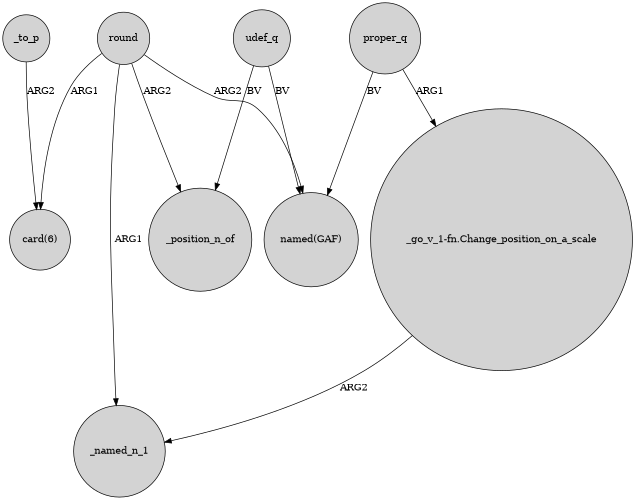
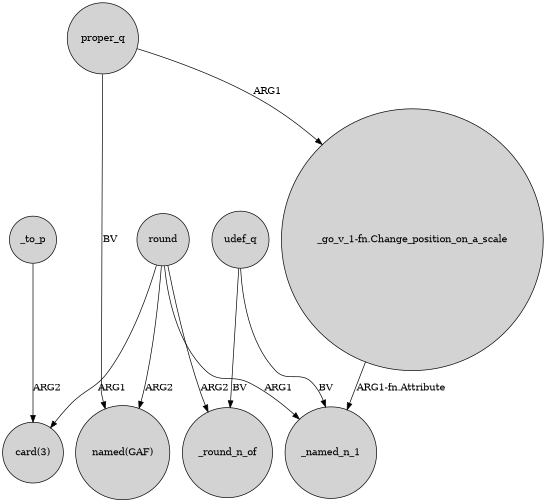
edge "udef_q" -> "named(GAF)": now "udef_q" -> "_named_n_1"
node "card(6)": label "card(6)" -> "card(3)"
node "_position_n_of": label "_position_n_of" -> "_round_n_of"
edge "_go_v_1-fn.Change_position_on_a_scale" -> "_named_n_1": label "ARG2" -> "ARG1-fn.Attribute"
